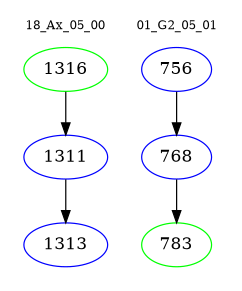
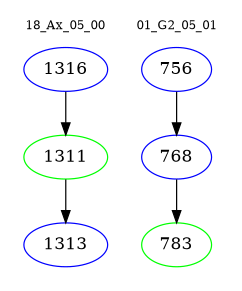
node "1316": color green -> blue
node "1311": color blue -> green
